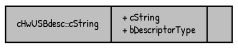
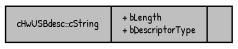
node "cHwUSBdesc::cString": text "+ cString" -> "+ bLength"
